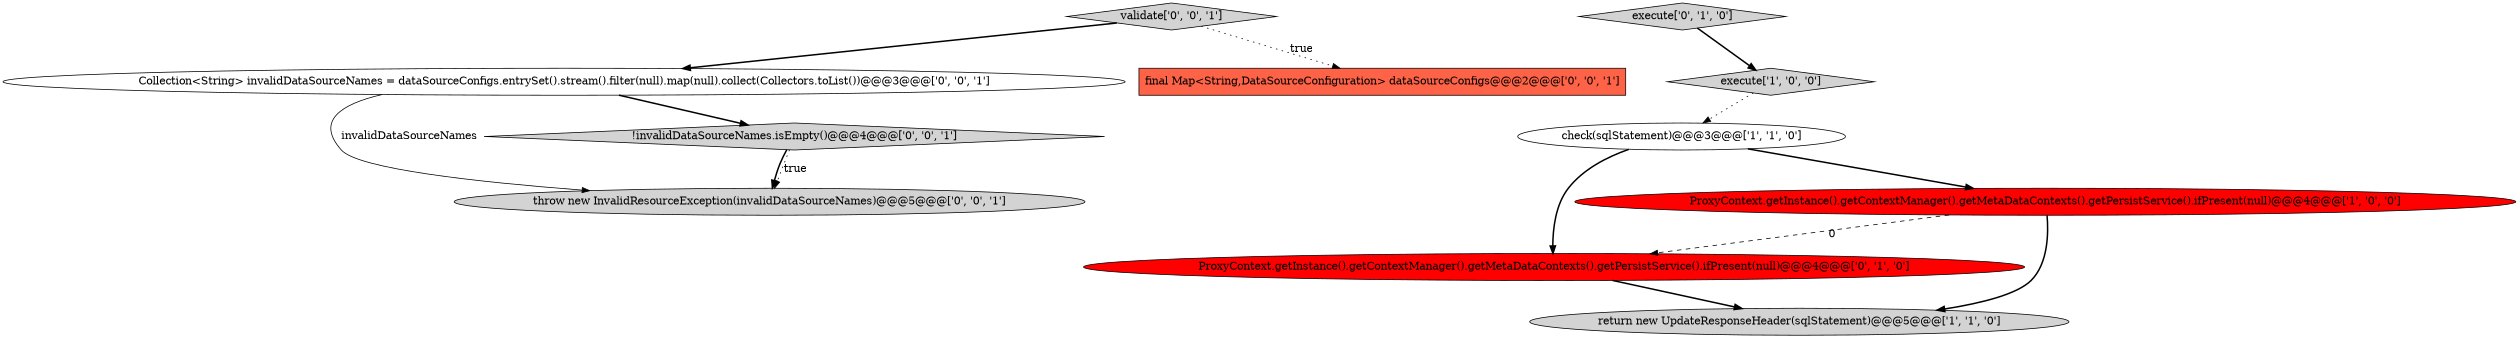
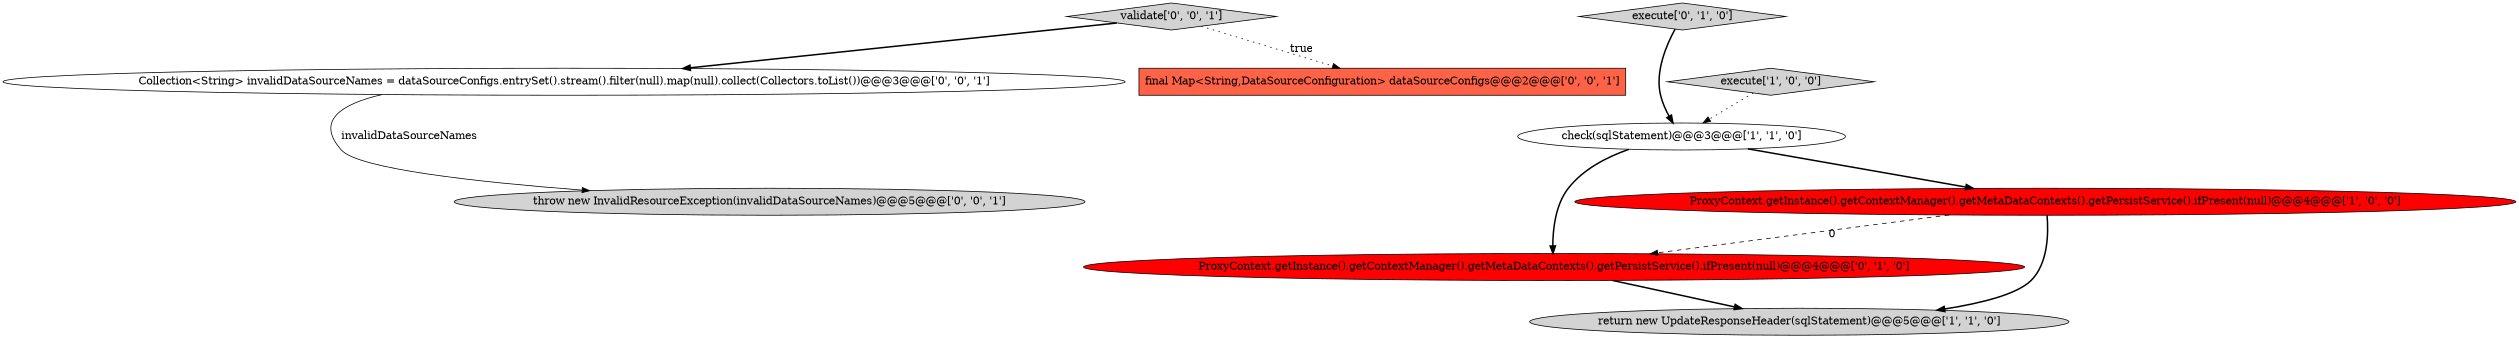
edge "execute['0', '1', '0']" -> "execute['1', '0', '0']": now "execute['0', '1', '0']" -> "check(sqlStatement)@@@3@@@['1', '1', '0']"
node "!invalidDataSourceNames.isEmpty()@@@4@@@['0', '0', '1']": removed
